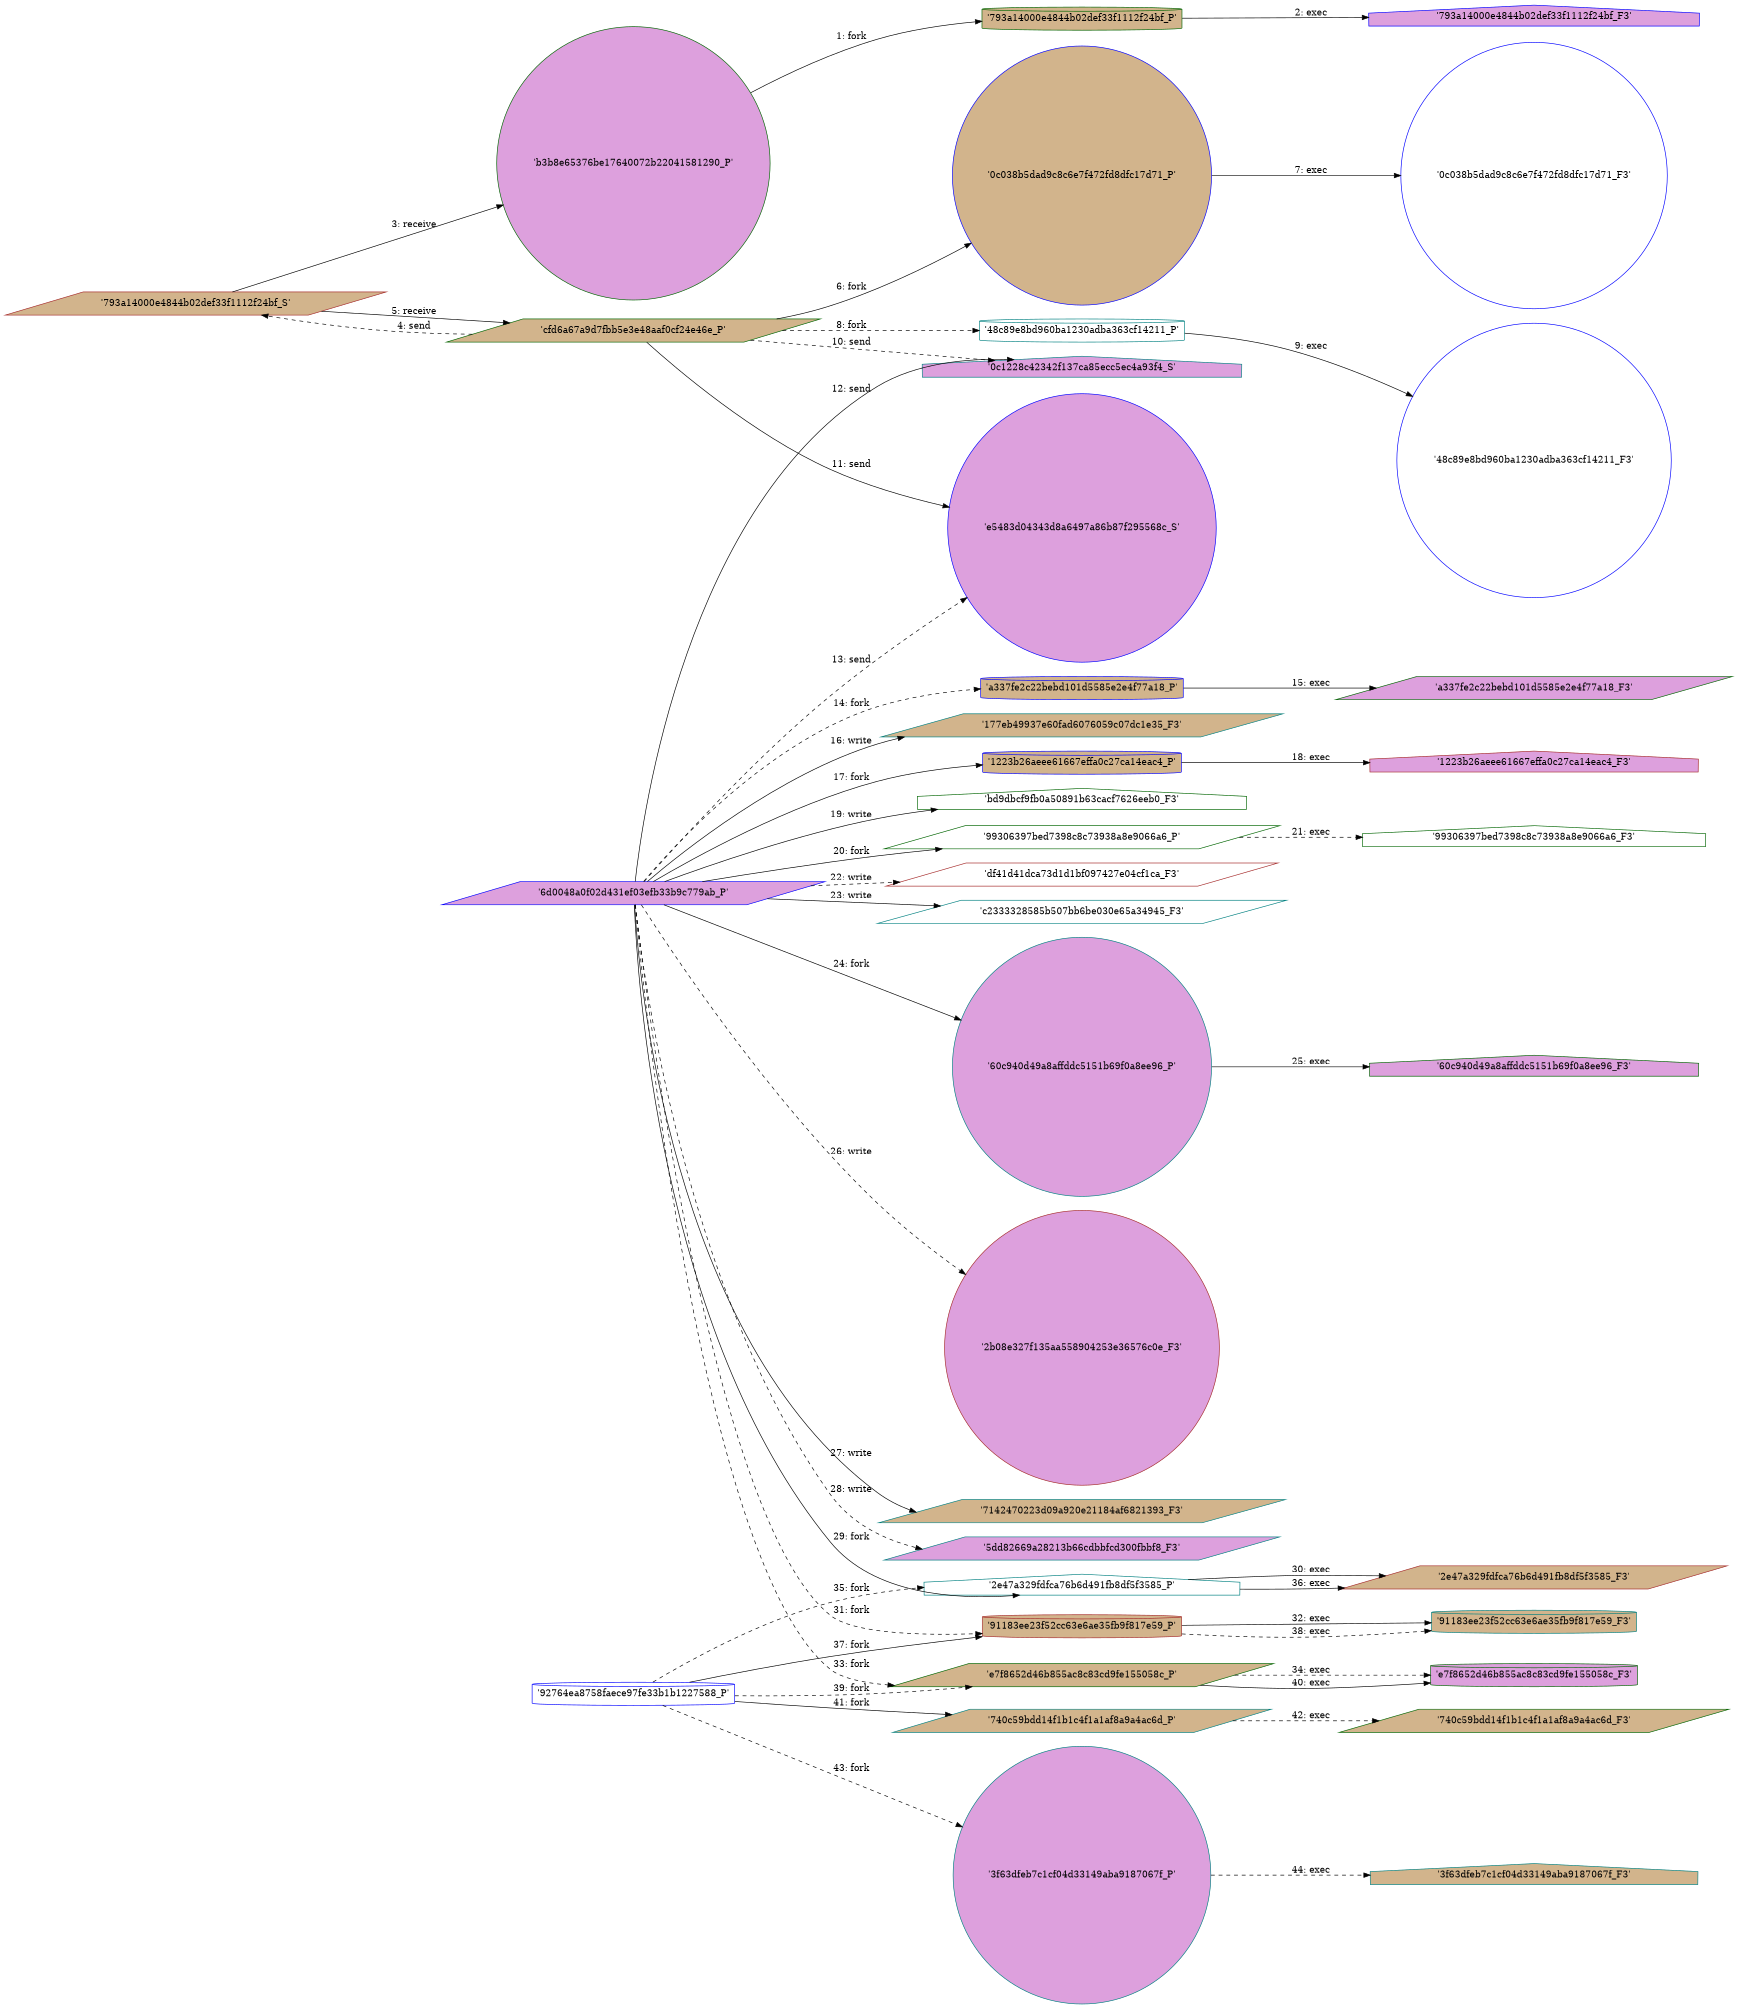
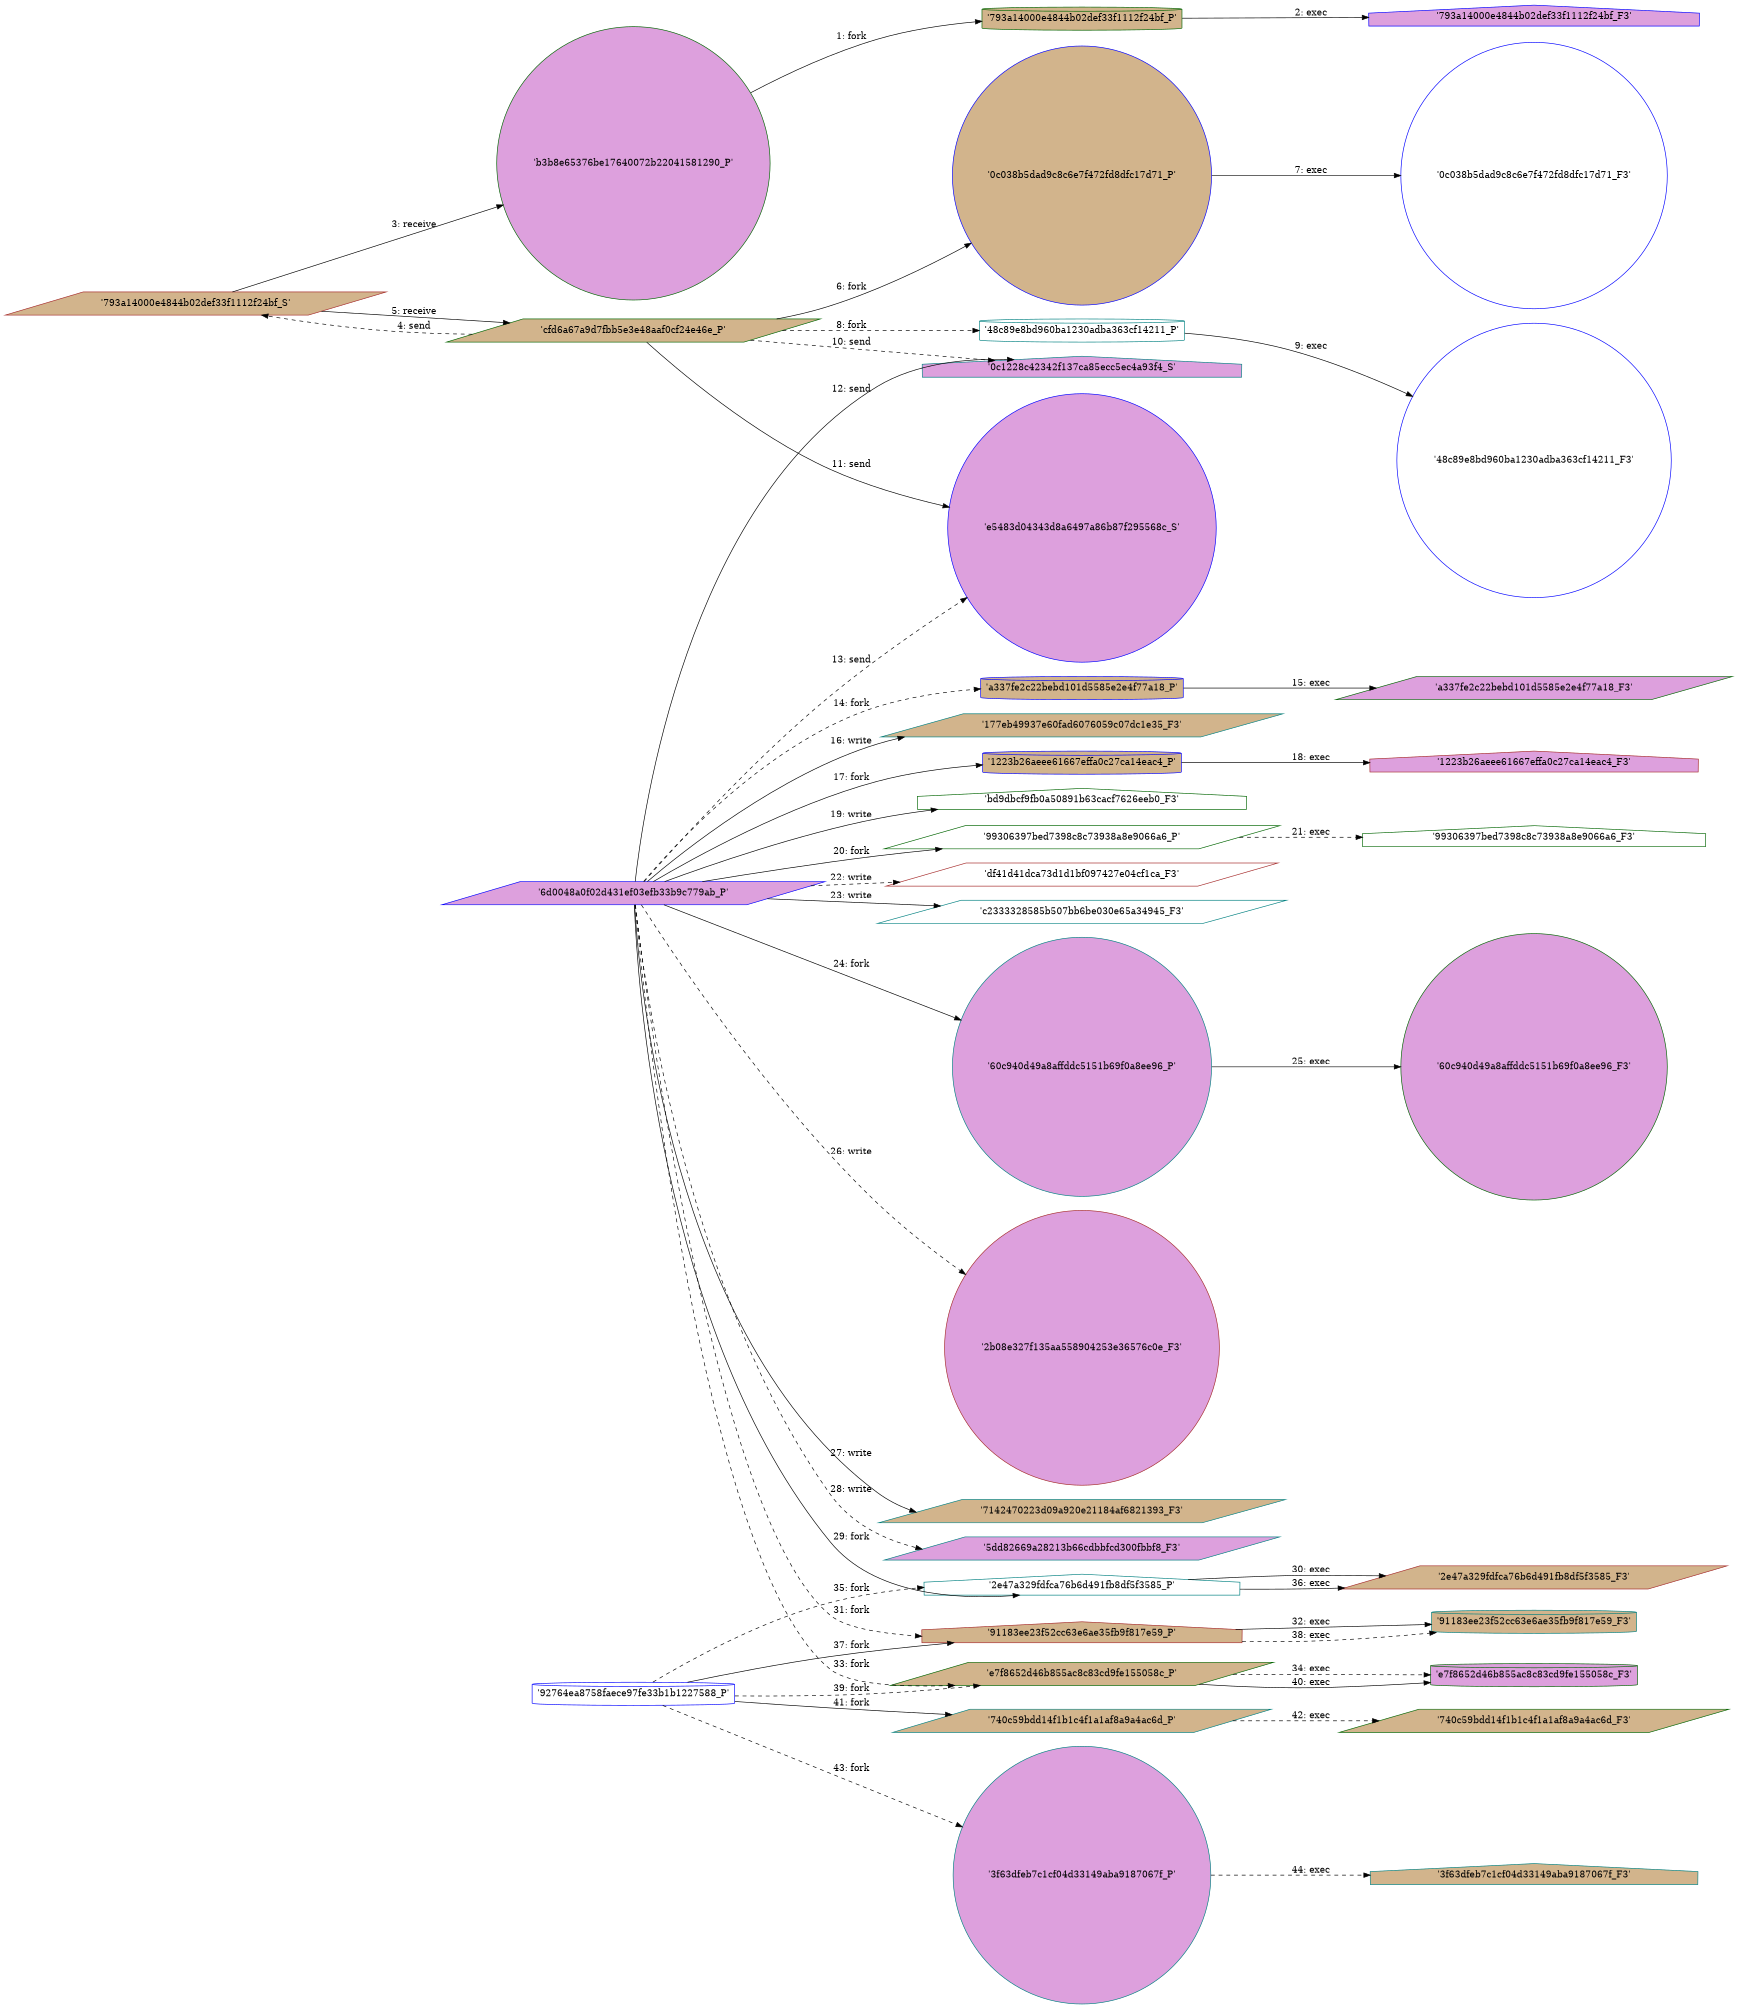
node "'60c940d49a8affddc5151b69f0a8ee96_F3'": shape house -> circle
node "'91183ee23f52cc63e6ae35fb9f817e59_P'": shape cylinder -> house
